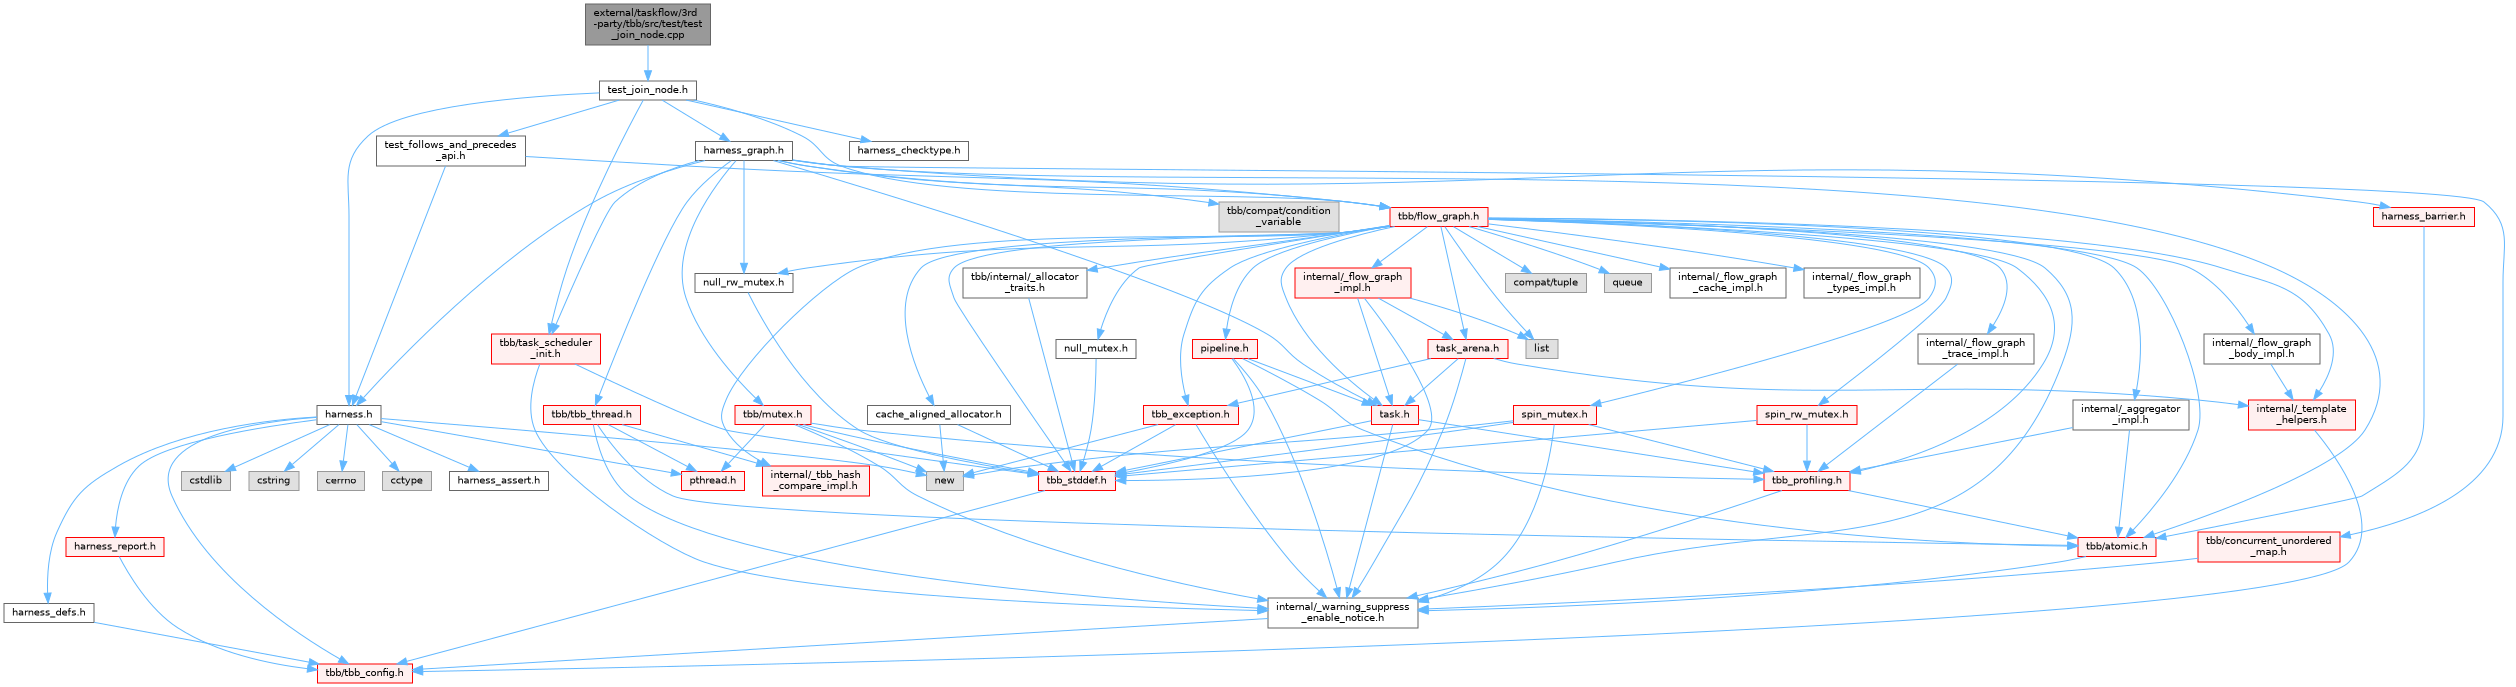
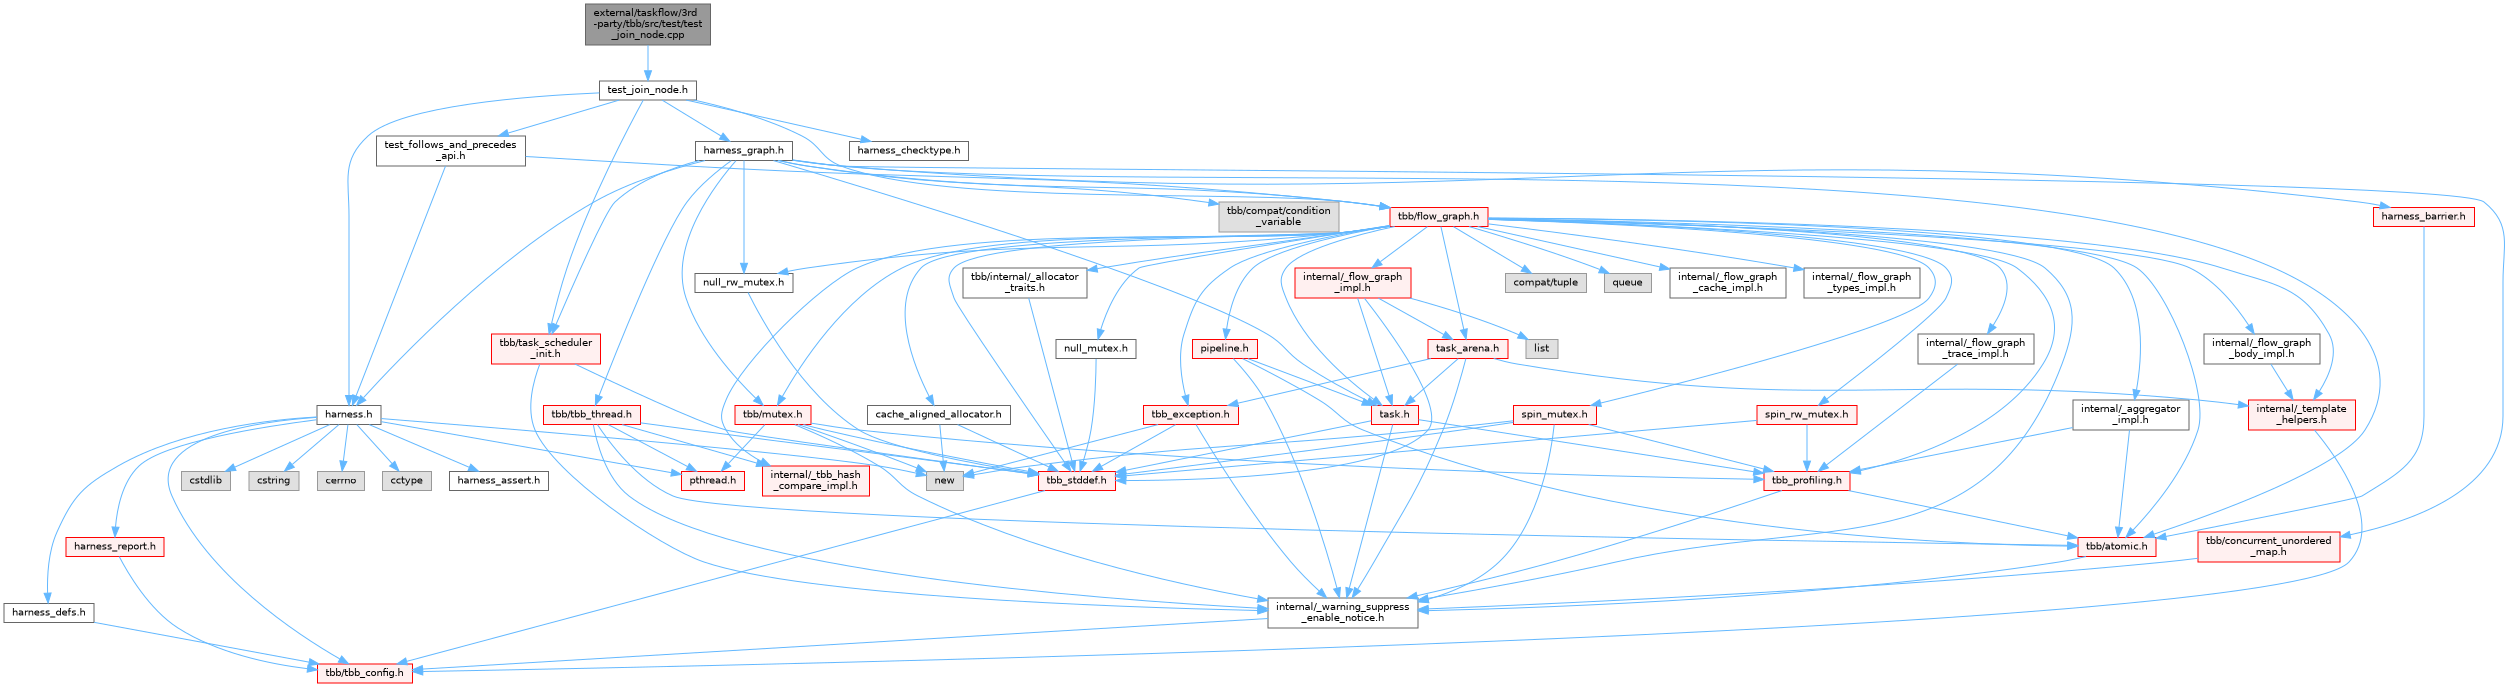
edge "tbb/flow_graph.h" -> "list": now "tbb/flow_graph.h" -> "tbb/mutex.h"
edge "pipeline.h" -> "tbb_stddef.h": now "tbb/tbb_thread.h" -> "tbb_stddef.h"
